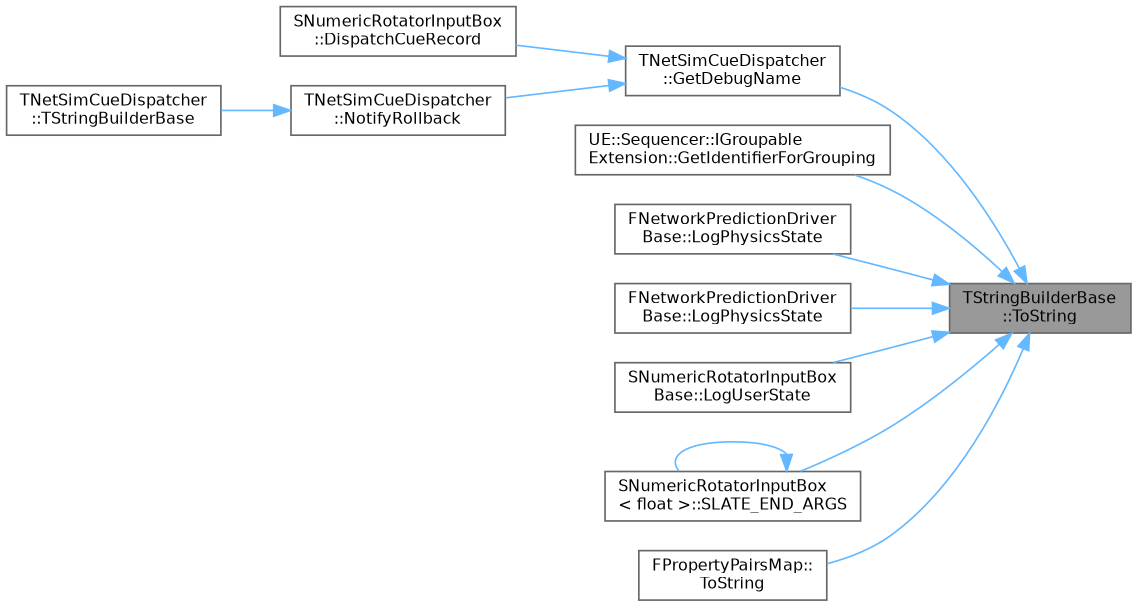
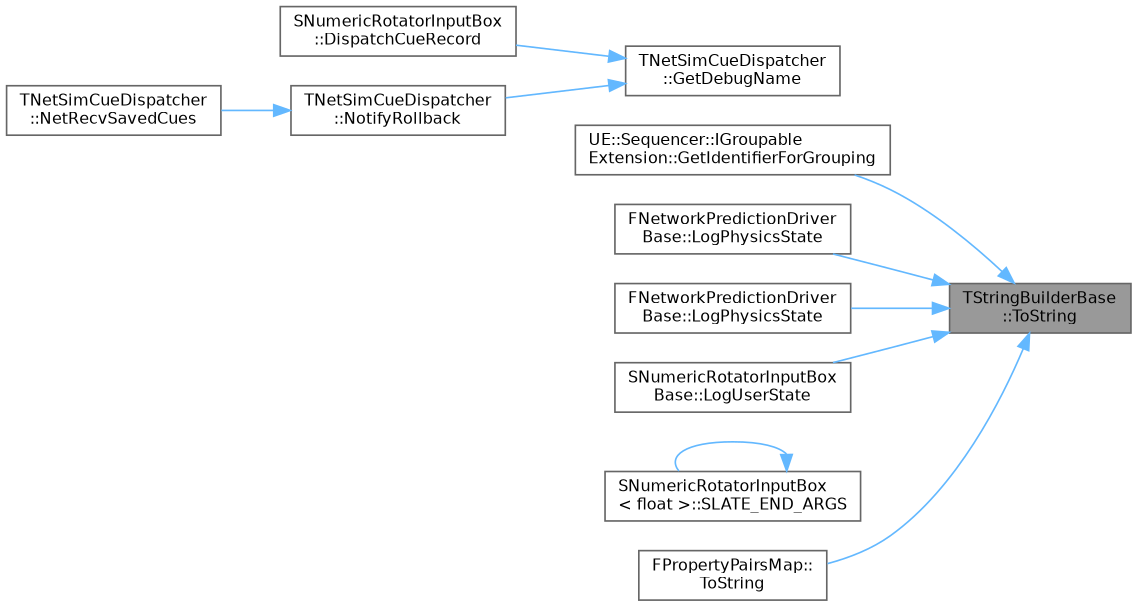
node "TNetSimCueDispatcher ::TStringBuilderBase": label "TNetSimCueDispatcher ::TStringBuilderBase" -> "TNetSimCueDispatcher ::NetRecvSavedCues"
edge "TNetSimCueDispatcher ::GetDebugName" -> "TStringBuilderBase ::ToString": removed
edge "SNumericRotatorInputBox < float >::SLATE_END_ARGS" -> "TStringBuilderBase ::ToString": removed
